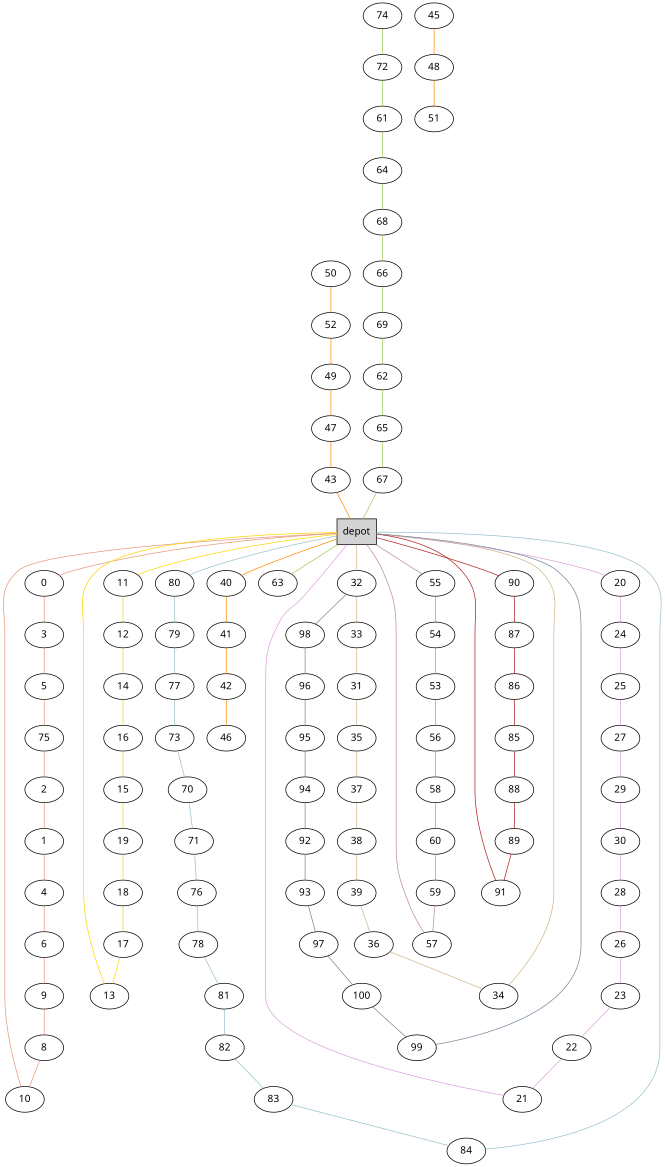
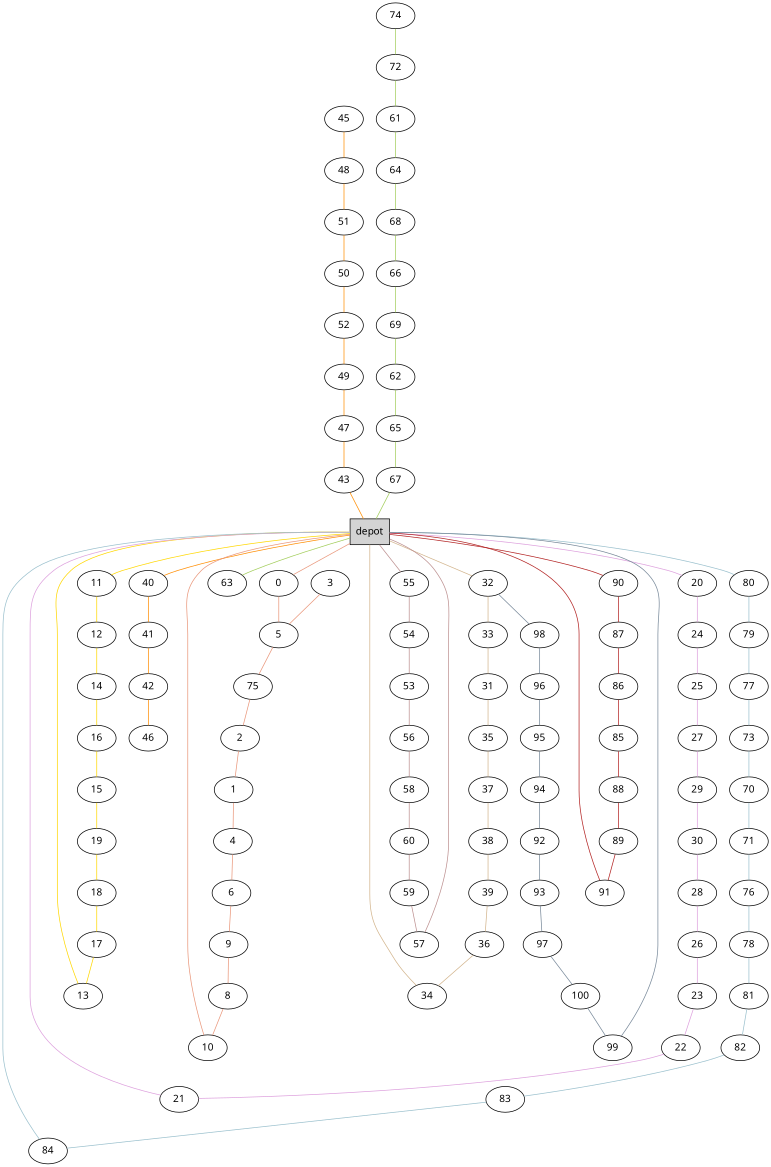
edge "51" -- "50": added
edge "0" -- "3": now "0" -- "5"
